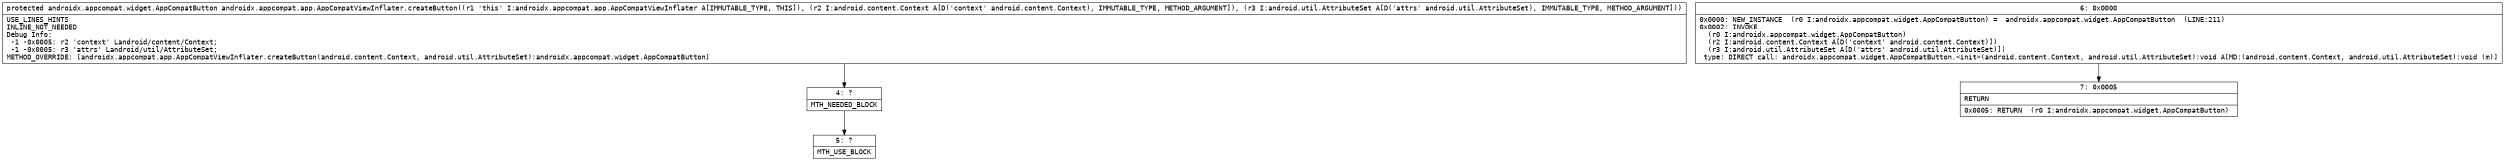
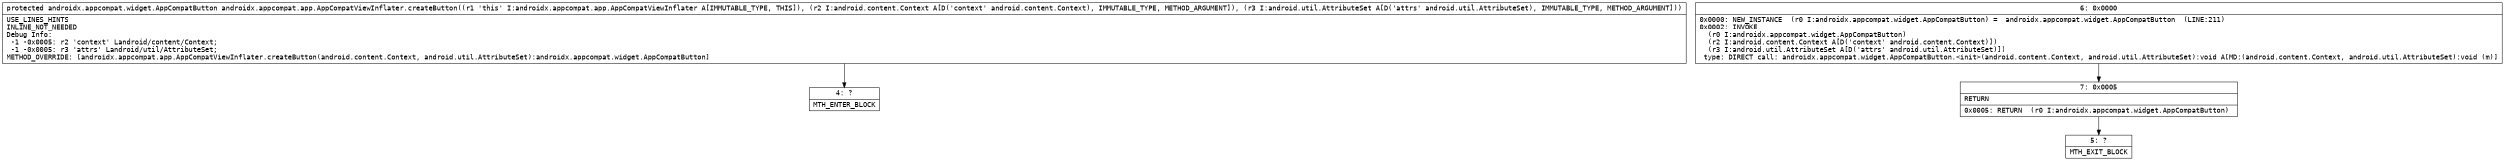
node "4: ?": text "MTH_NEEDED_BLOCK" -> "MTH_ENTER_BLOCK"
edge "4: ?" -> "5: ?": now "7: 0x0005" -> "5: ?"
node "5: ?": text "MTH_USE_BLOCK" -> "MTH_EXIT_BLOCK"
